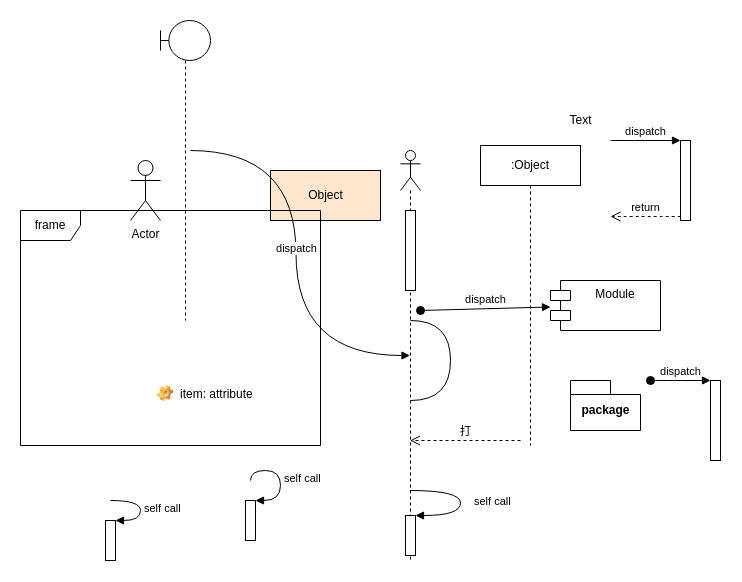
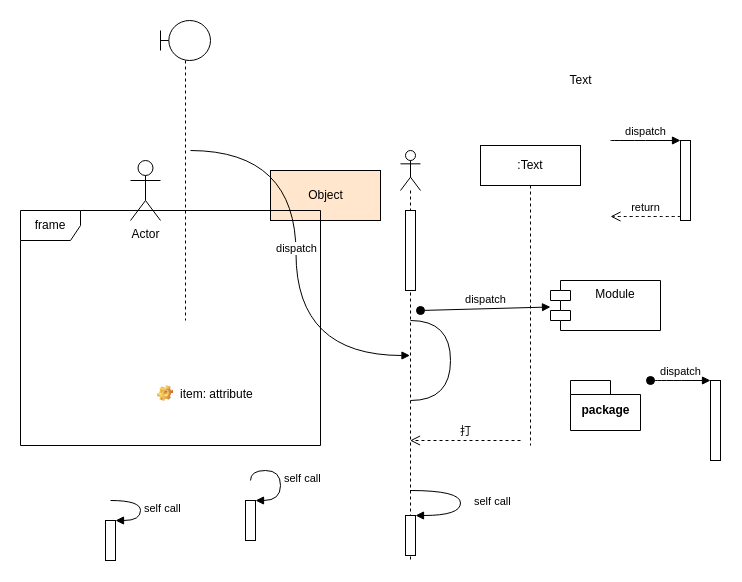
node "Text": moved (581, 121) -> (581, 81)
node ":Object": label ":Object" -> ":Text"
